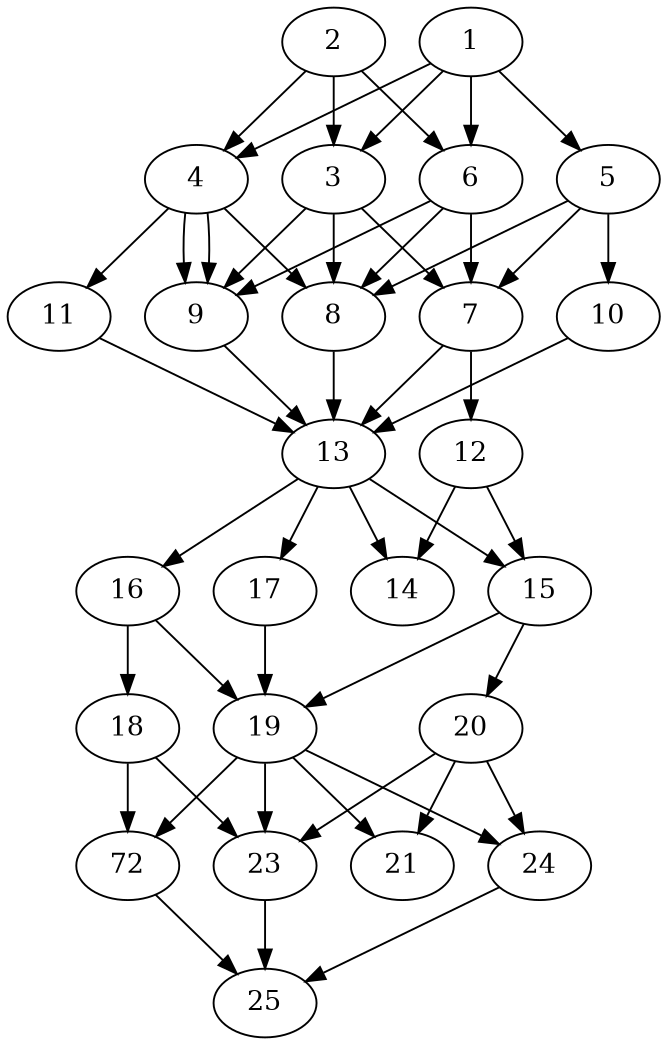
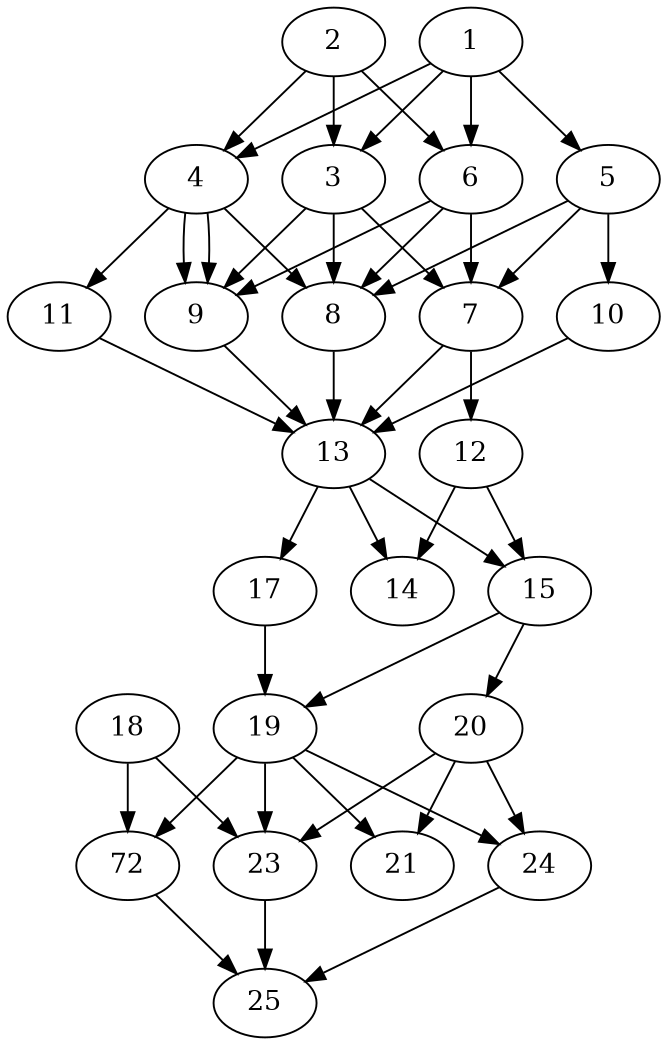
node "16": removed
